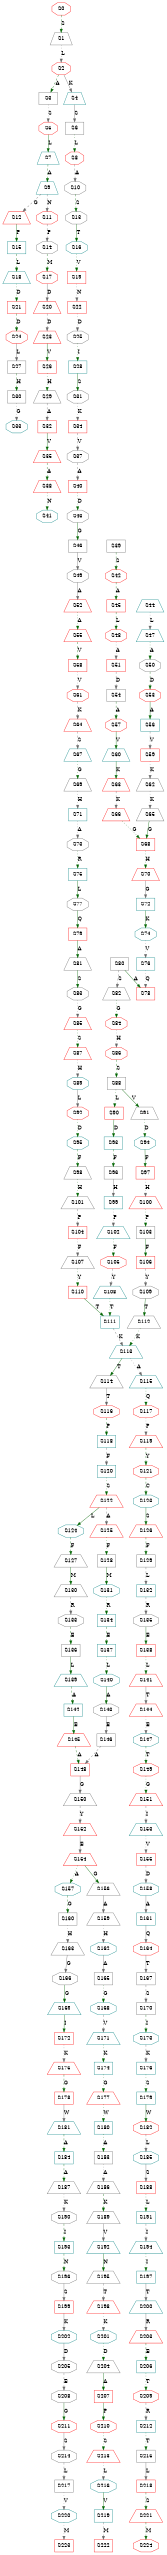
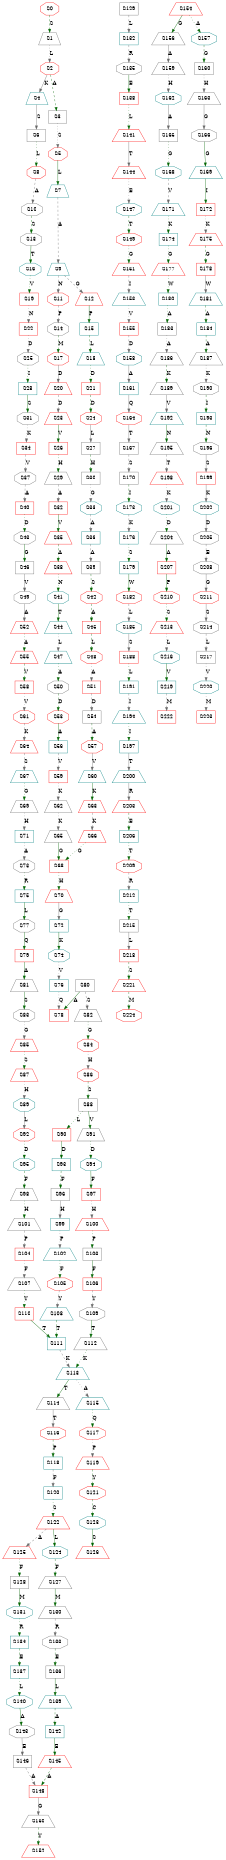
edge "S7" -> "S9": color darkgreen -> gray40
node "S36": added
edge "S41" -> "S44": added, label "T"
edge "S57" -> "S60": color darkgreen -> gray40
edge "S108" -> "S111": style dotted -> dashed
edge "S126" -> "S129": removed, label "F"
edge "S150" -> "S152": color gray40 -> darkgreen
edge "S152" -> "S154": removed, label "E"
edge "S208" -> "S211": color darkgreen -> gray40
